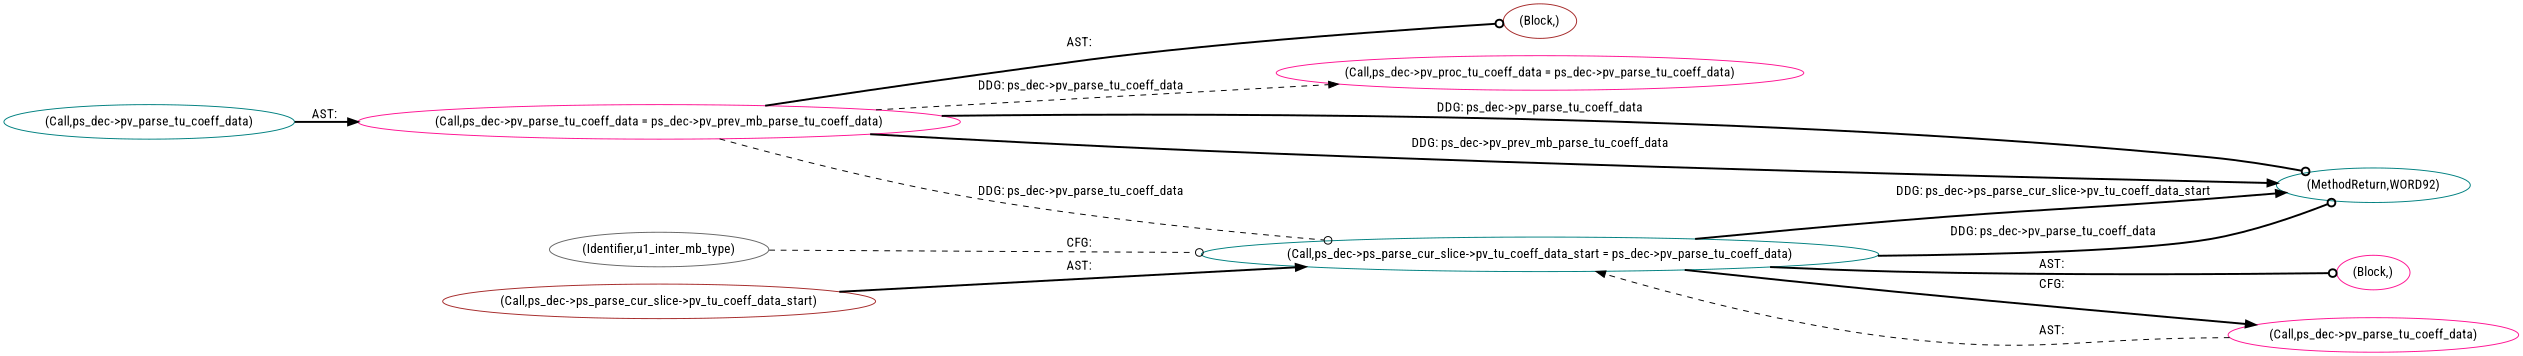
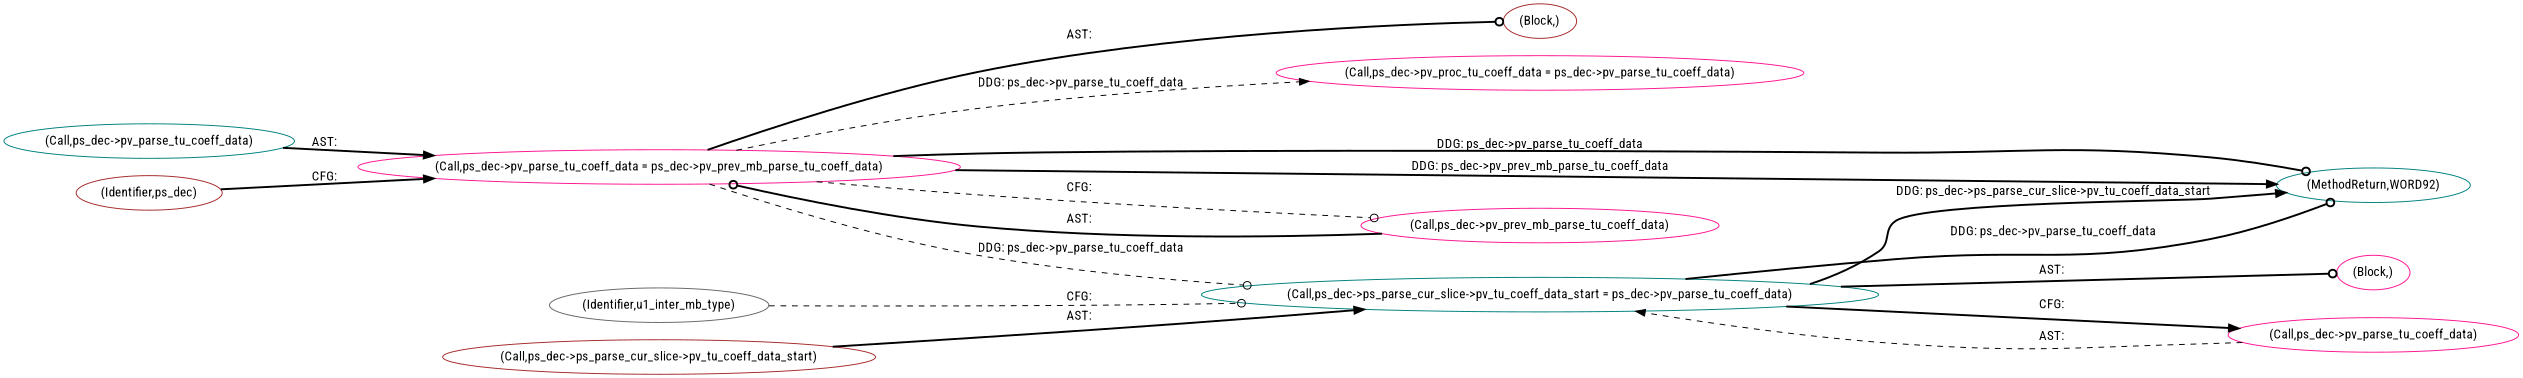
node "(Identifier,ps_dec)": added
node "(Call,ps_dec->pv_prev_mb_parse_tu_coeff_data)": added
